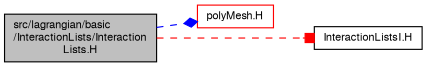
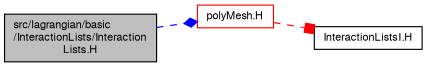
edge "src/lagrangian/basic /InteractionLists/Interaction Lists.H" -> "InteractionListsI.H": now "polyMesh.H" -> "InteractionListsI.H"
